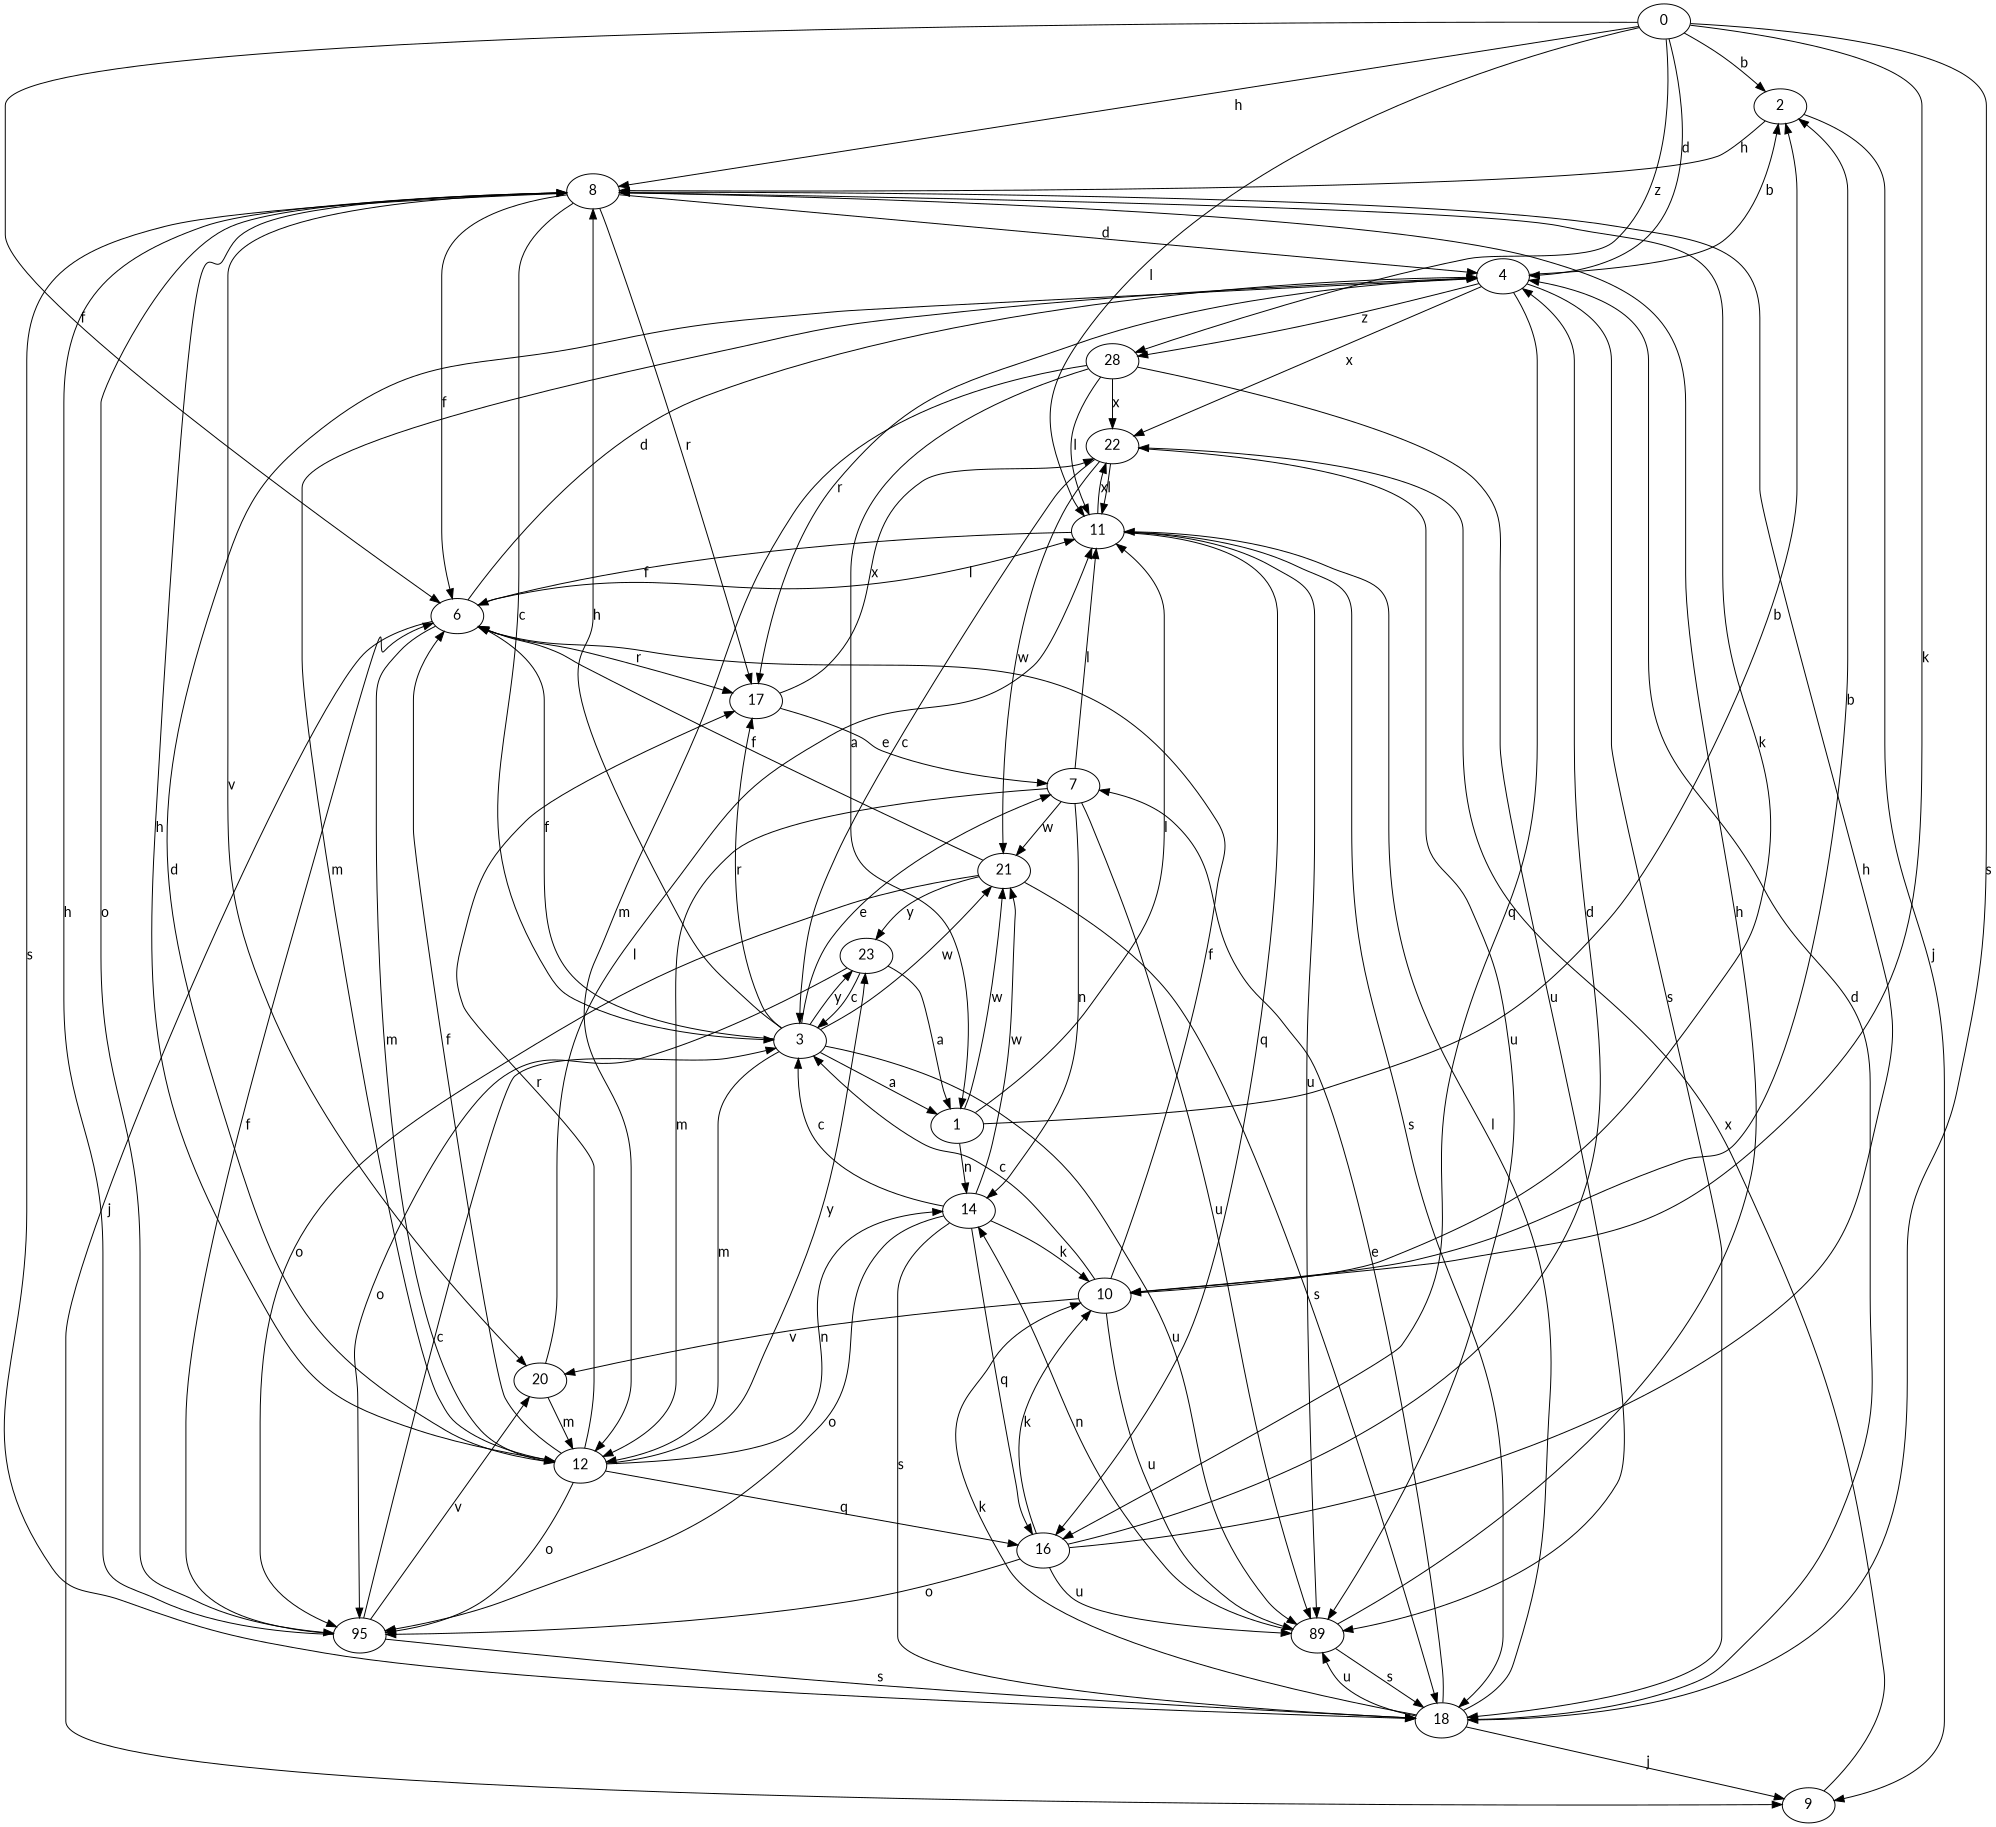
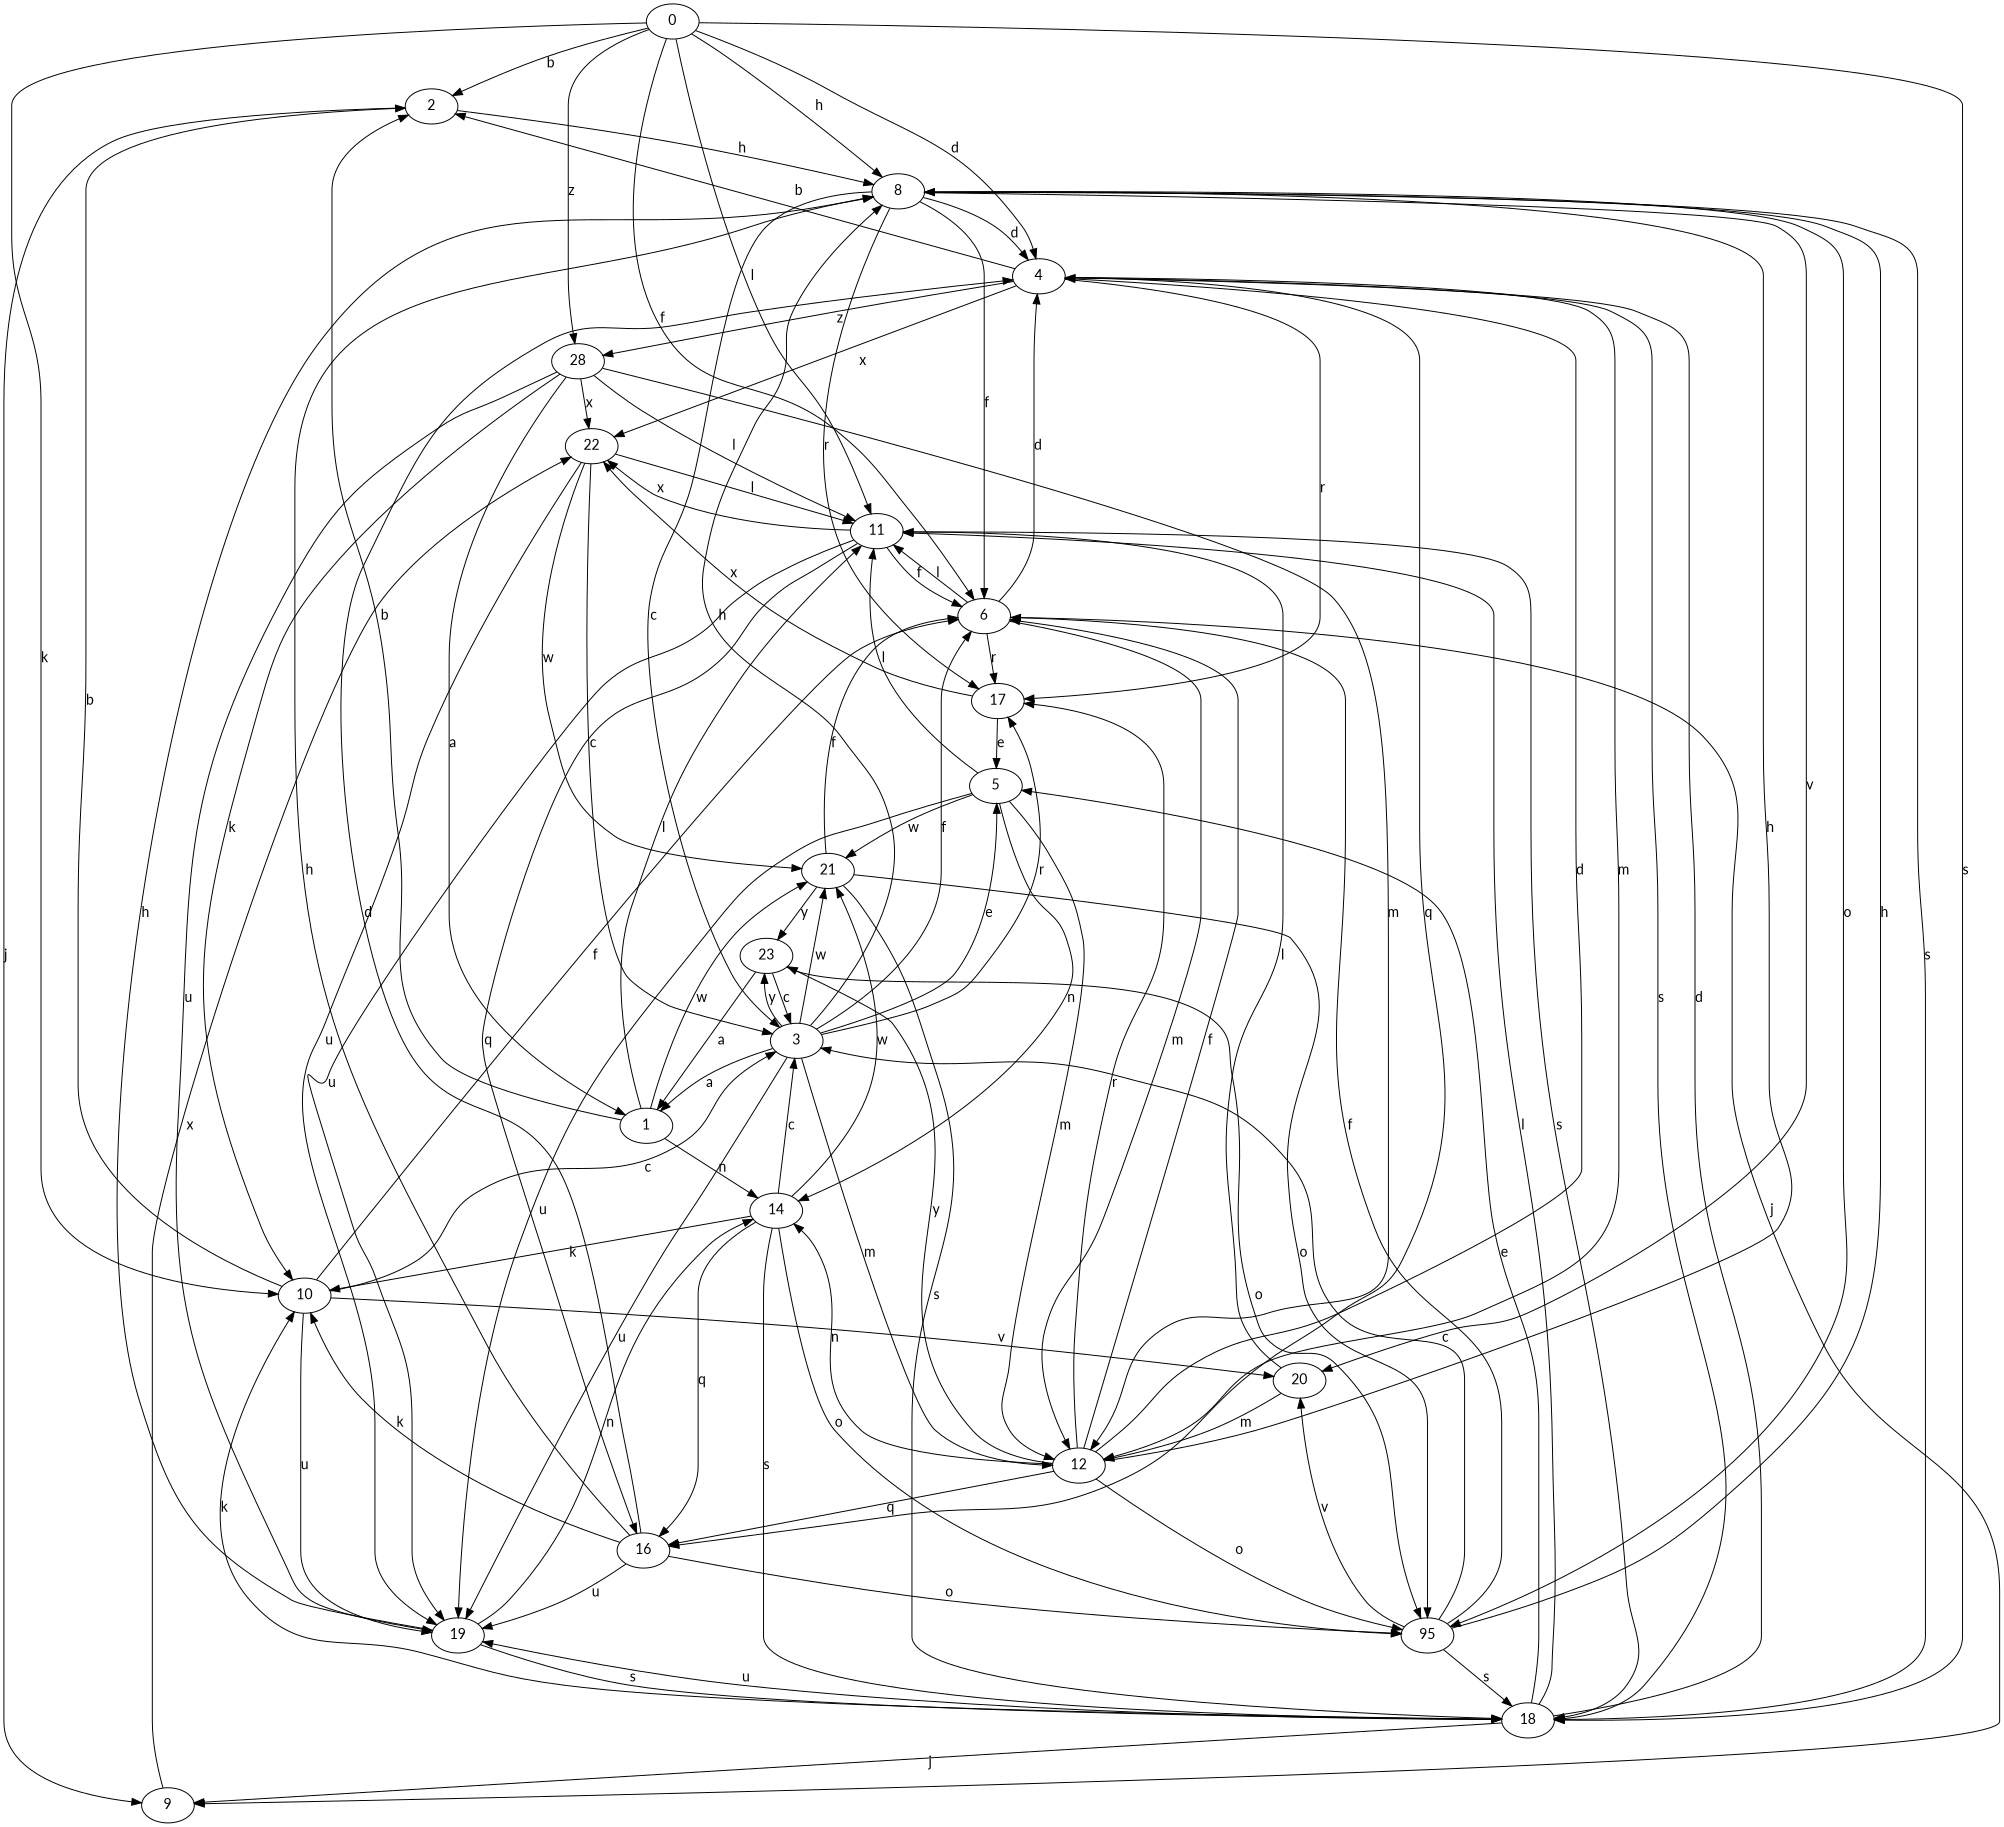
edge "8" -> "10": now "28" -> "10"
node "7": label "7" -> "5"
node "89": label "89" -> "19"
